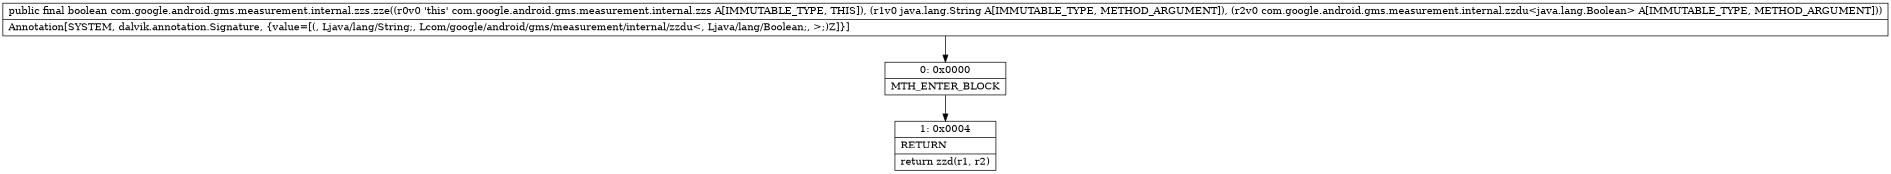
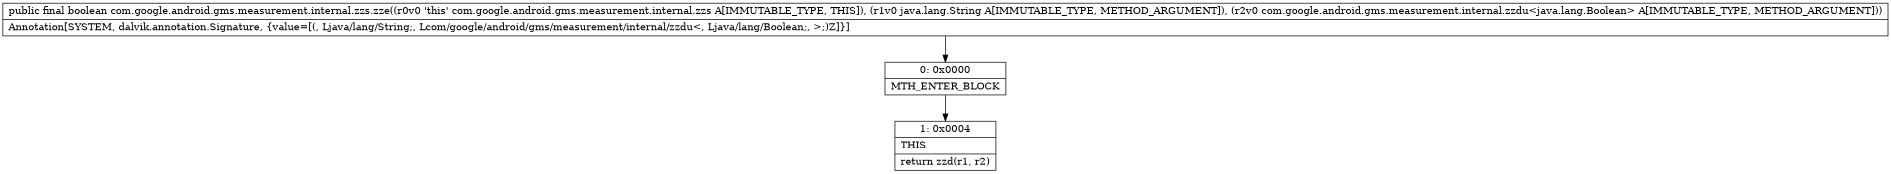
node "1: 0x0004": text "RETURN" -> "THIS"
